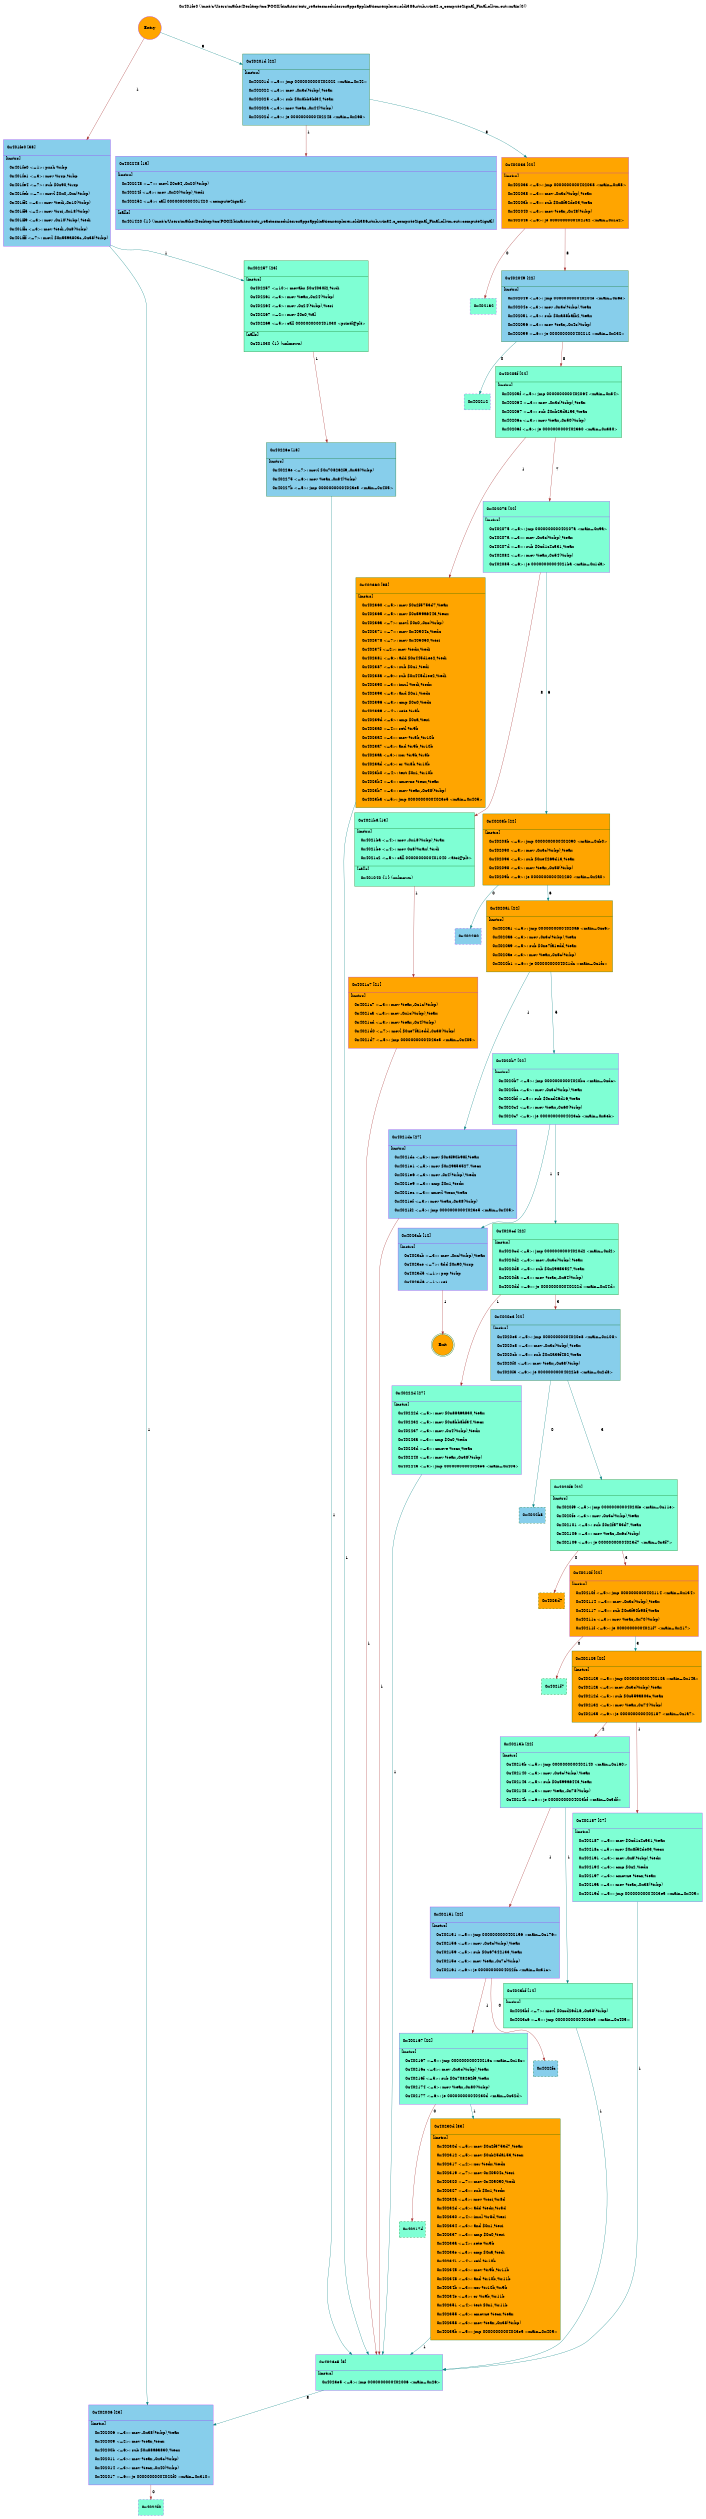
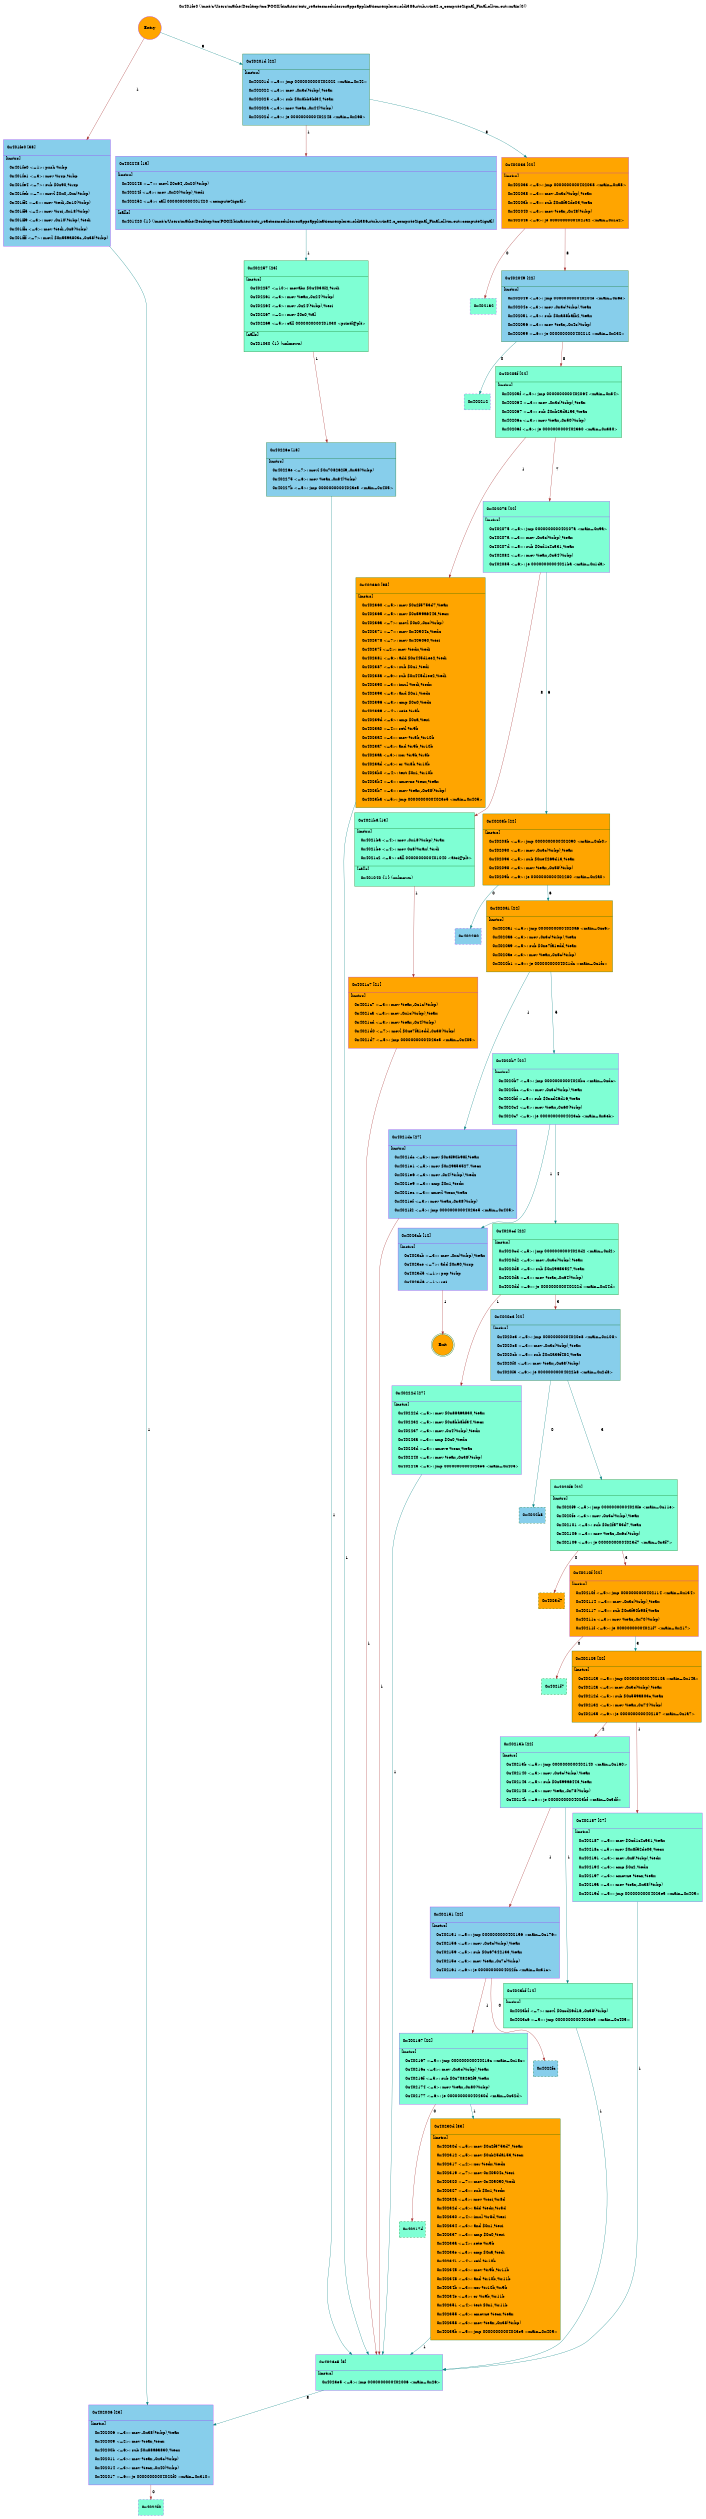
edge "0x401fe0 [38]" -> "0x402257 [23]": now "0x402248 [15]" -> "0x402257 [23]"
